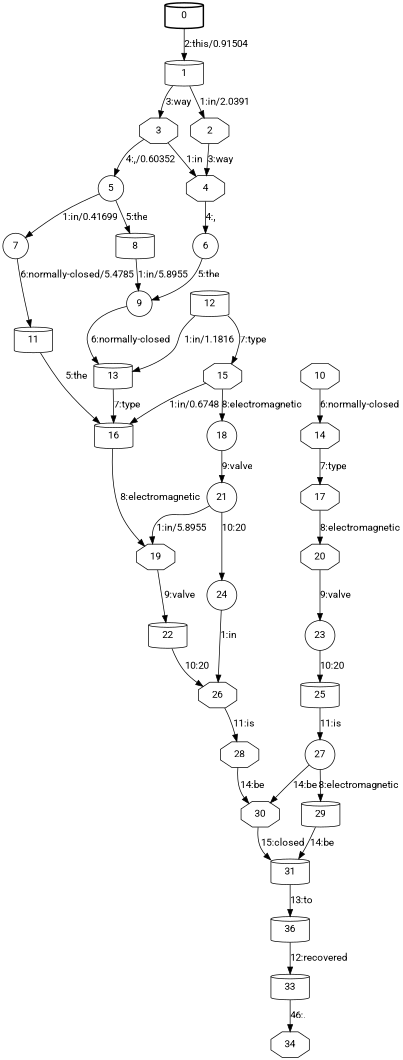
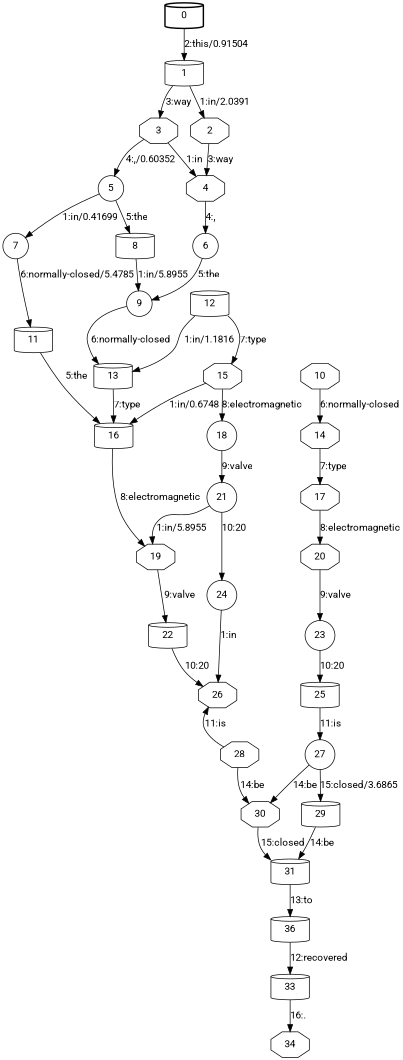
edge "26" -> "28": reversed
edge "27" -> "29": label "8:electromagnetic" -> "15:closed/3.6865"
edge "33" -> "34": label "46:." -> "16:."
